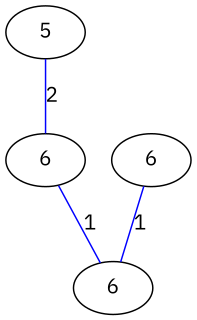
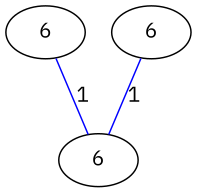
node "5": removed
